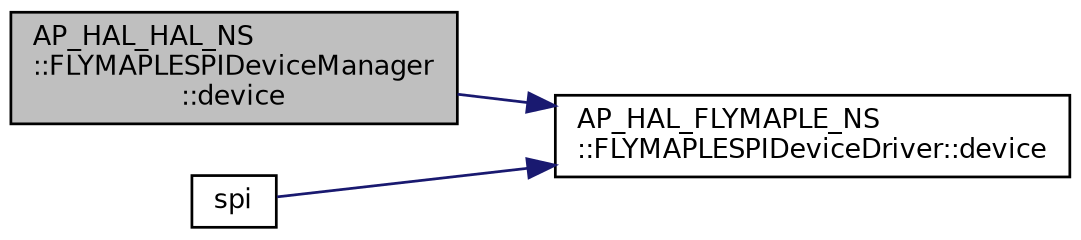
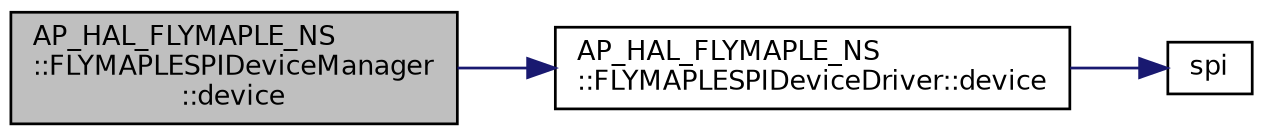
node "AP_HAL_HAL_NS ::FLYMAPLESPIDeviceManager ::device": label "AP_HAL_HAL_NS ::FLYMAPLESPIDeviceManager ::device" -> "AP_HAL_FLYMAPLE_NS ::FLYMAPLESPIDeviceManager ::device"
edge "spi" -> "AP_HAL_FLYMAPLE_NS ::FLYMAPLESPIDeviceDriver::device": reversed
